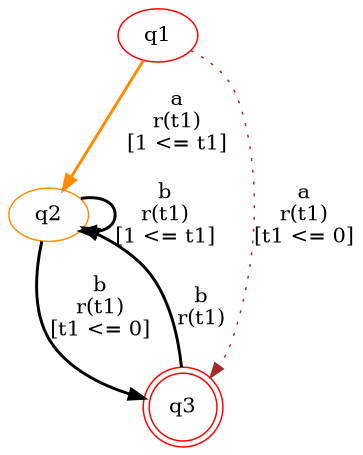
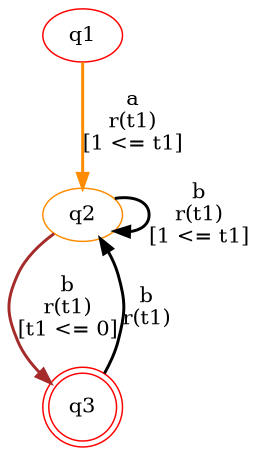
edge "q1" -> "q3": removed, label "a r(t1) [t1 <= 0]"
edge "q2" -> "q3": color black -> brown
